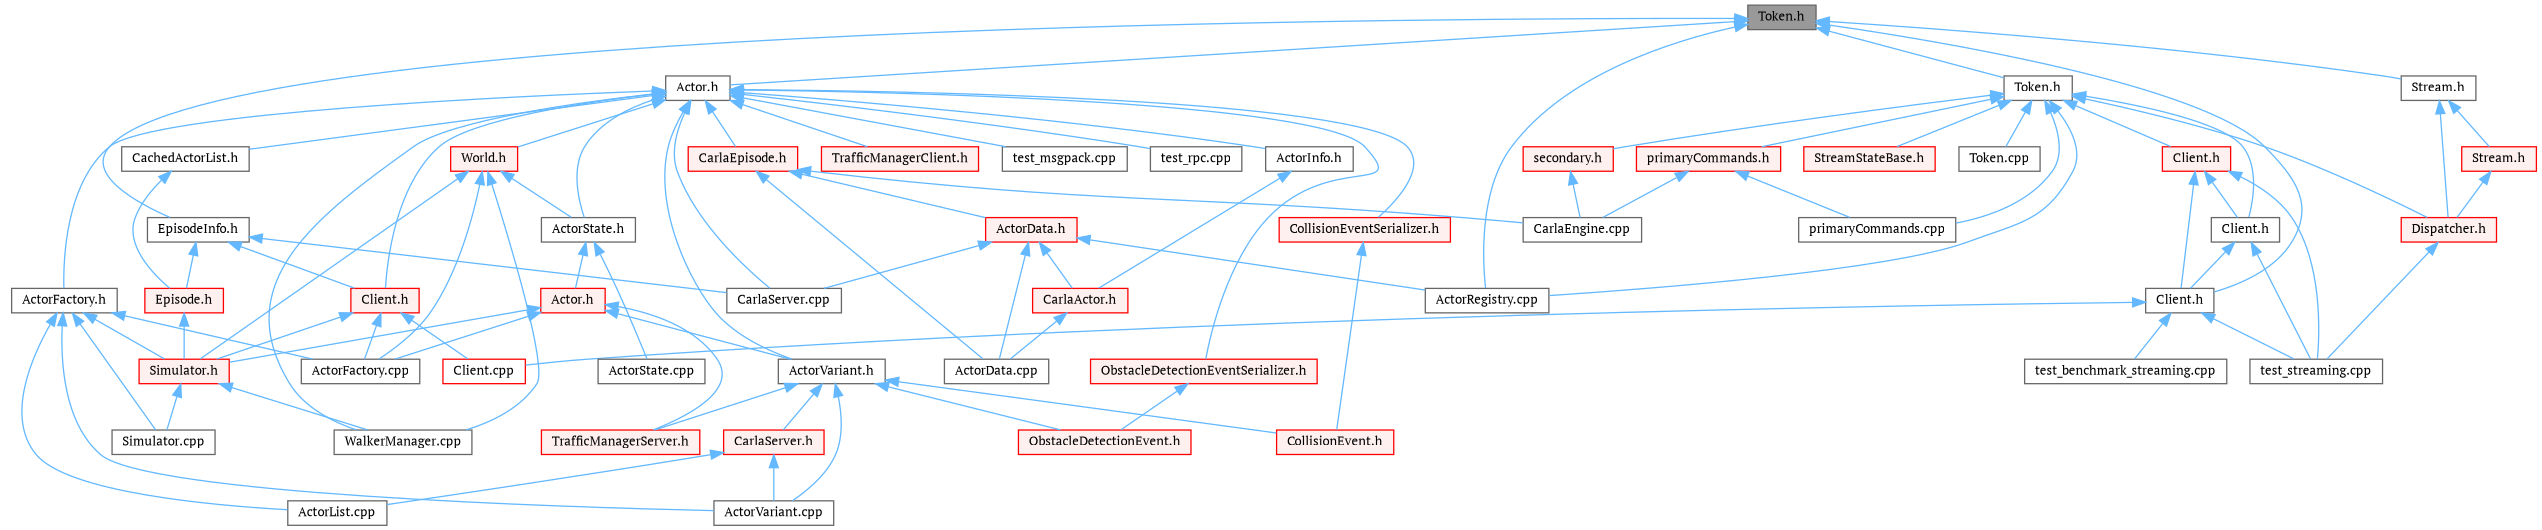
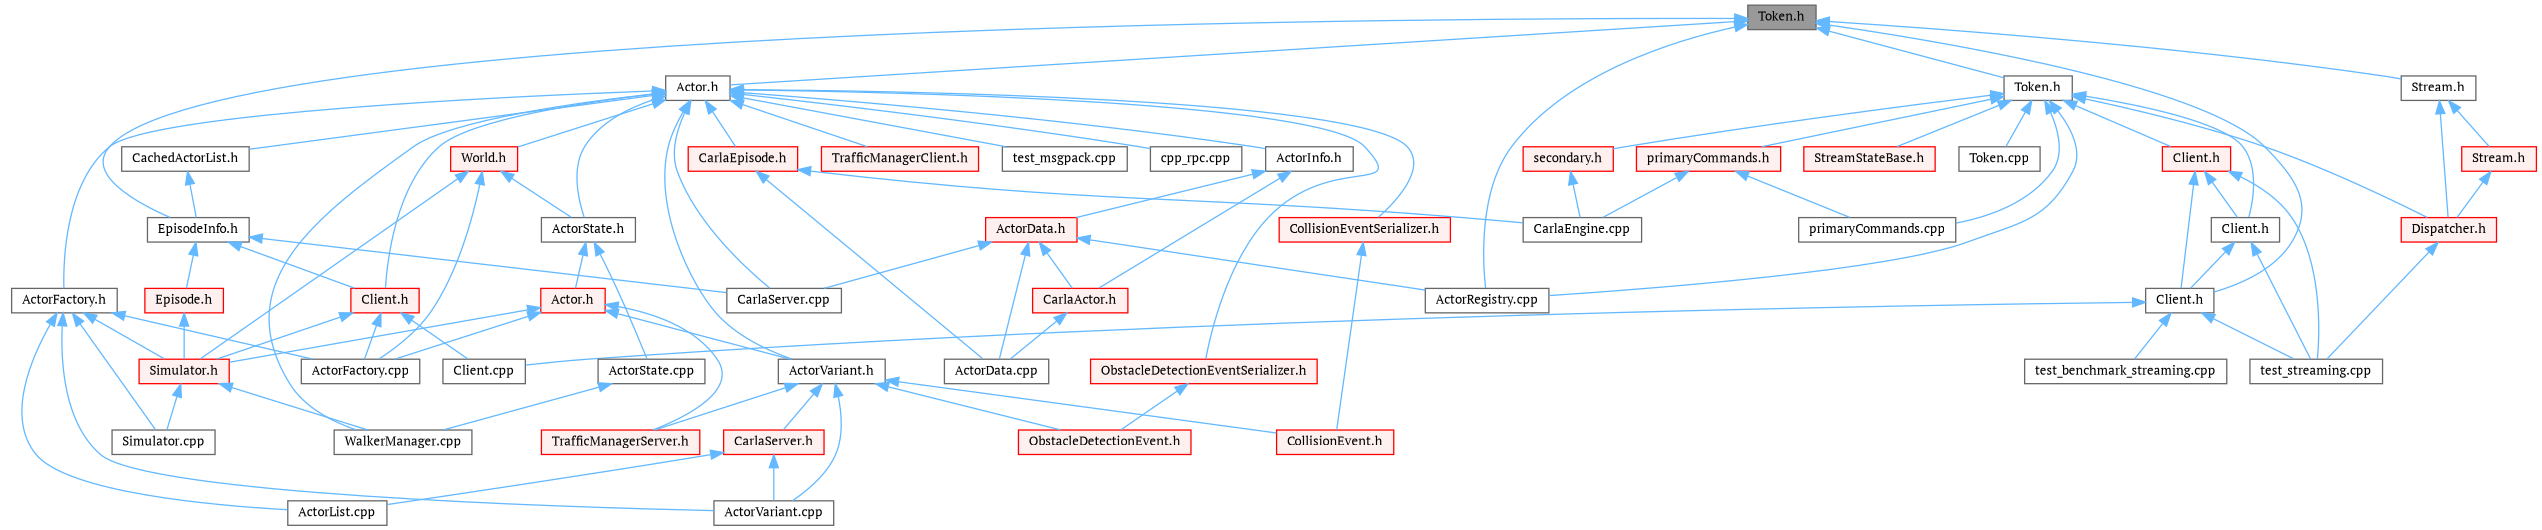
node "test_rpc.cpp": label "test_rpc.cpp" -> "cpp_rpc.cpp"
edge "ActorData.h" -> "CarlaEpisode.h": now "ActorData.h" -> "ActorInfo.h"
edge "Episode.h" -> "CachedActorList.h": now "EpisodeInfo.h" -> "CachedActorList.h"
edge "WalkerManager.cpp" -> "World.h": now "WalkerManager.cpp" -> "ActorState.cpp"
node "Client.cpp": color red -> grey40
